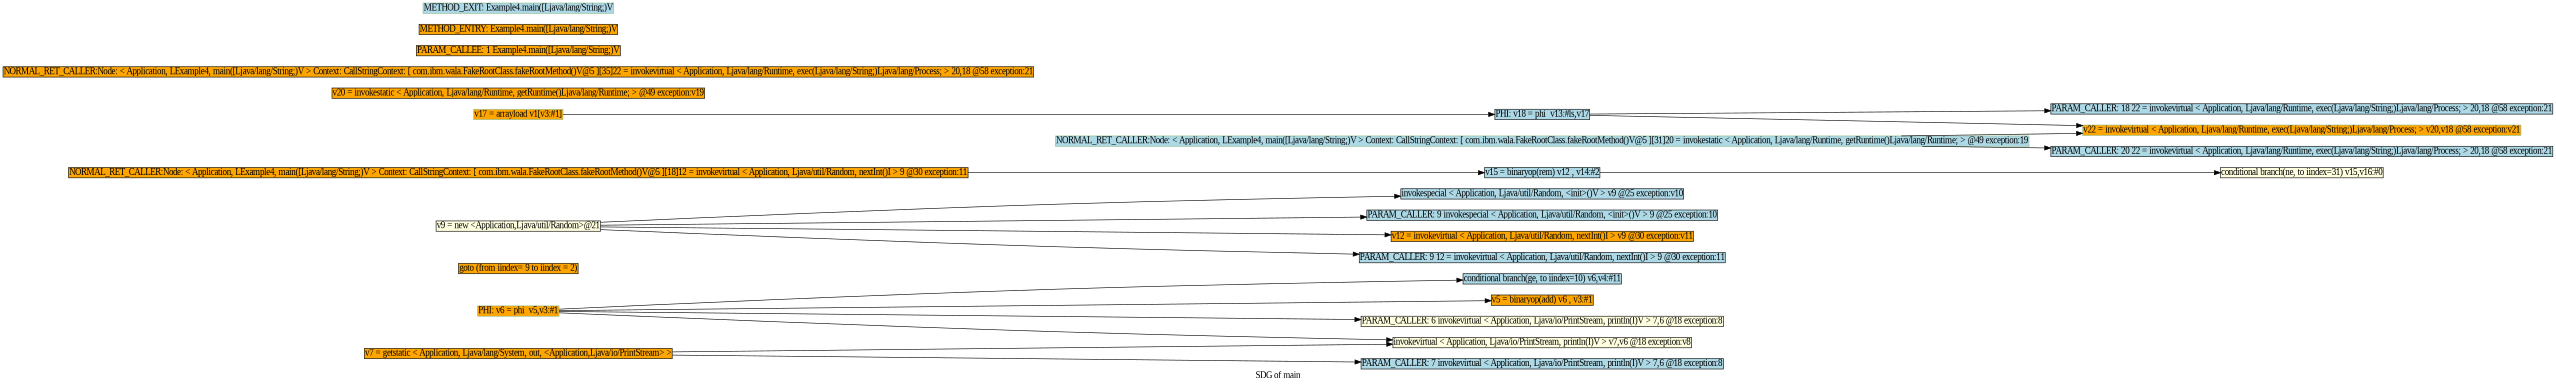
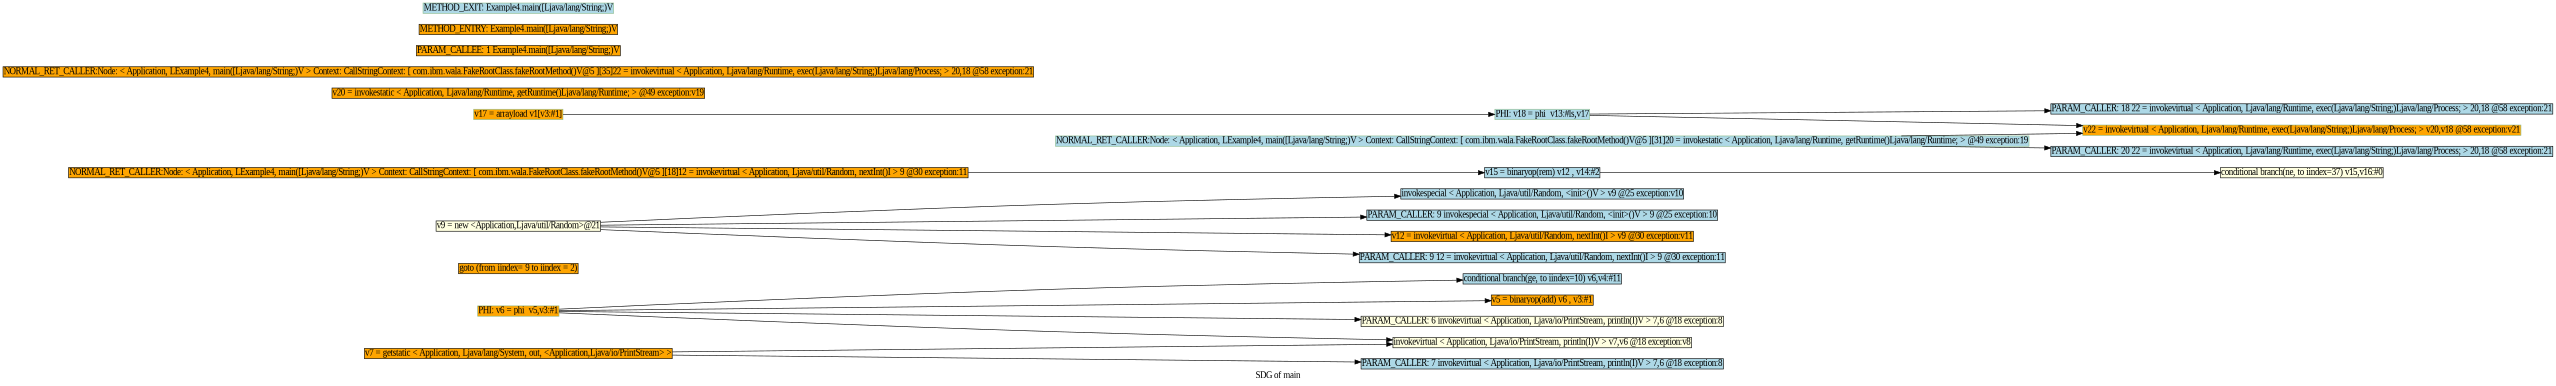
node "PHI: v18 = phi  v13:#ls,v17": color black -> darkseagreen
node "conditional branch(ne, to iindex=31) v15,v16:#0": label "conditional branch(ne, to iindex=31) v15,v16:#0" -> "conditional branch(ne, to iindex=37) v15,v16:#0"
